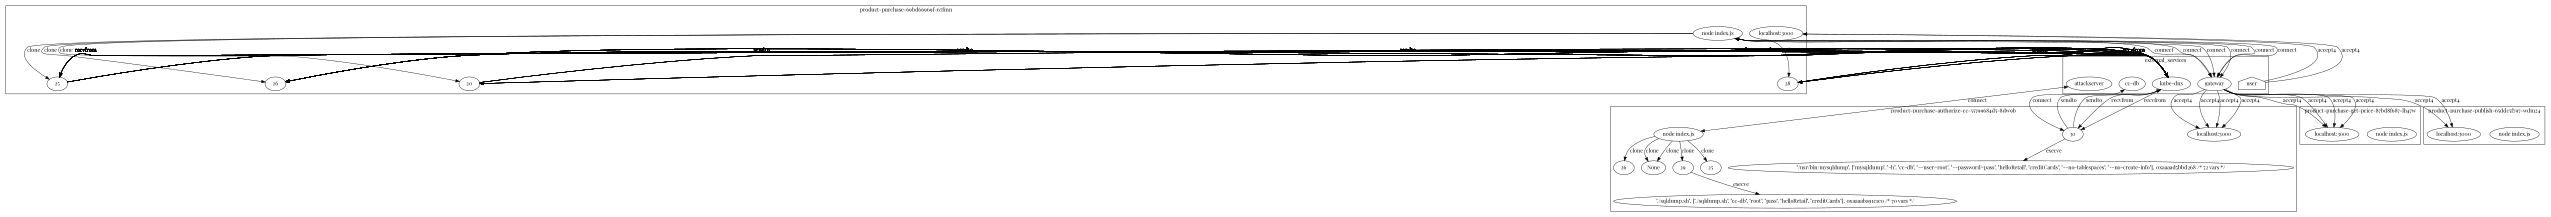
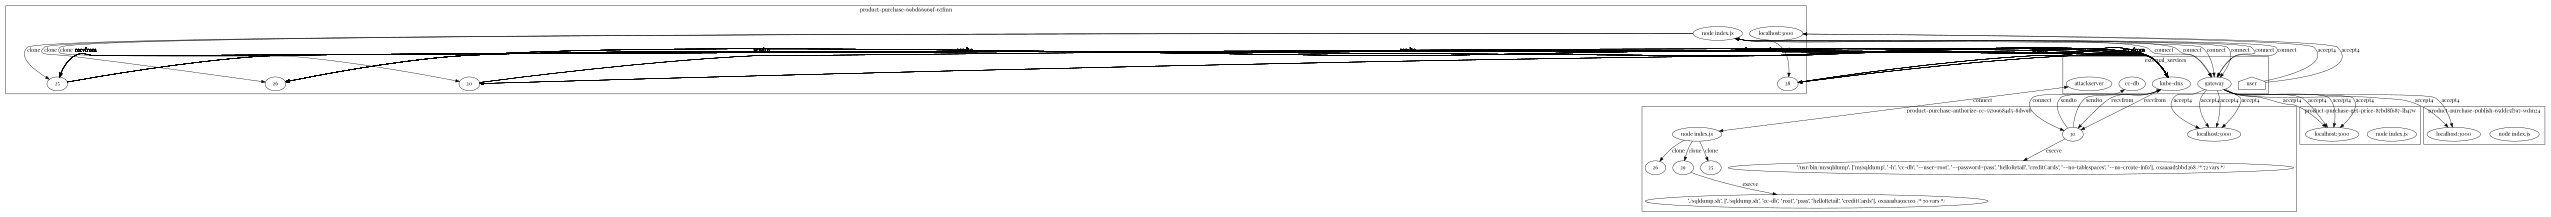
node "None": removed
